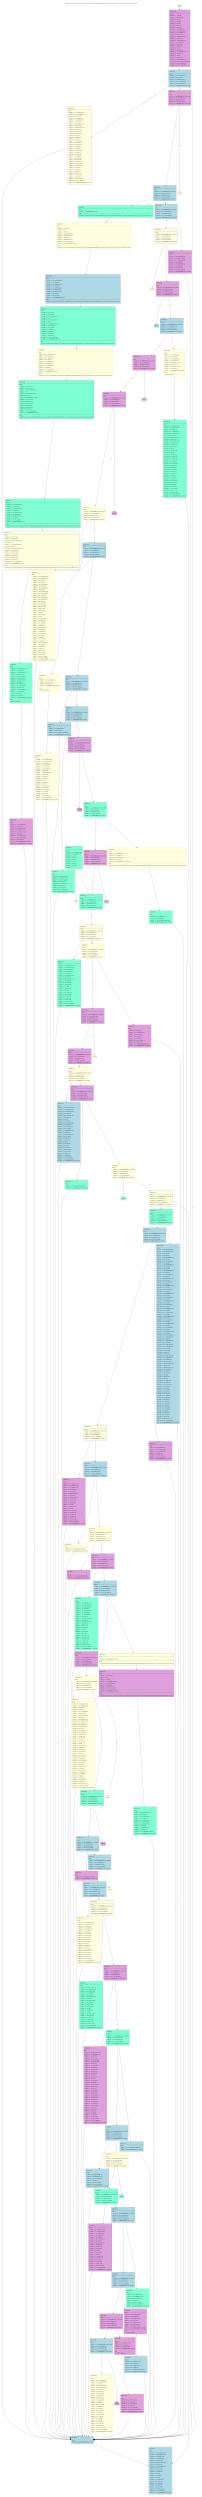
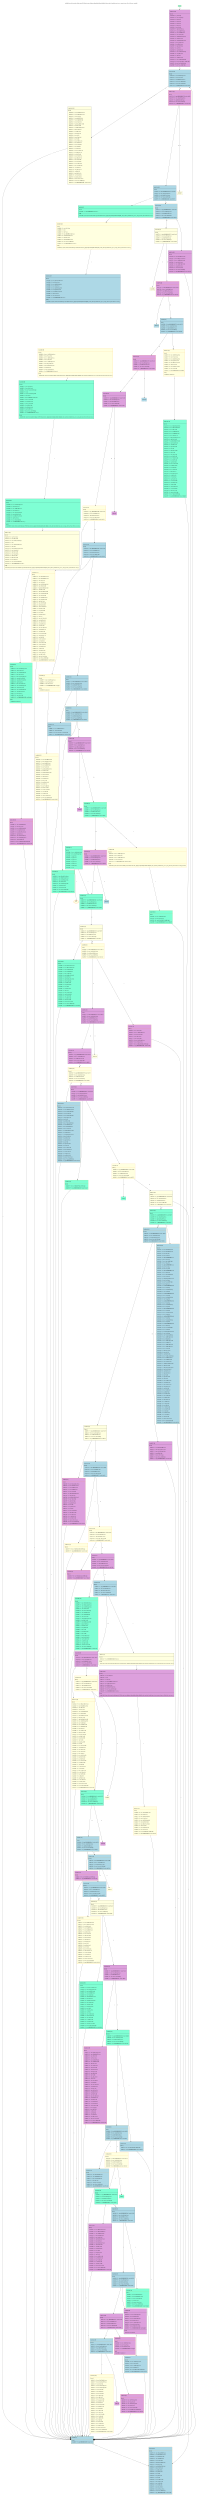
node "0x402053 [58]": removed
node "0x40220e [51]": fillcolor aquamarine -> lightyellow
